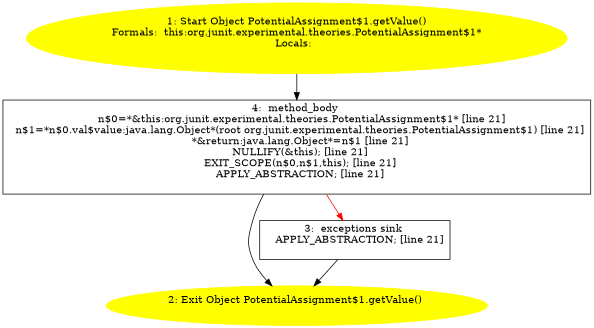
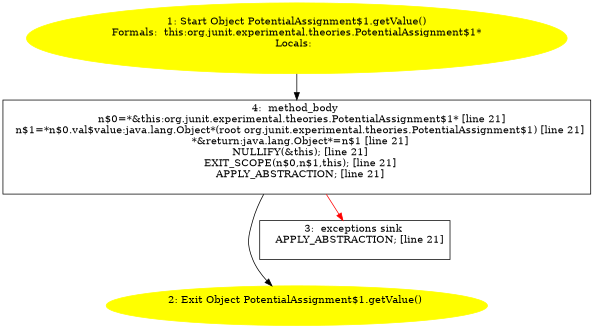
edge "3:  exceptions sink APPLY_ABSTRACTION; [line 21]" -> "2: Exit Object PotentialAssignment$1.getValue()": removed
